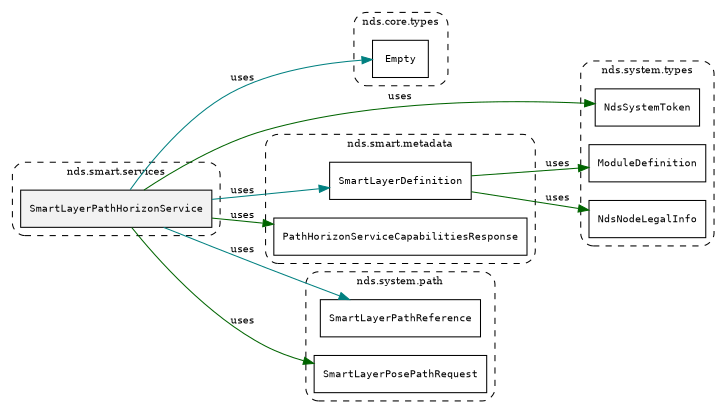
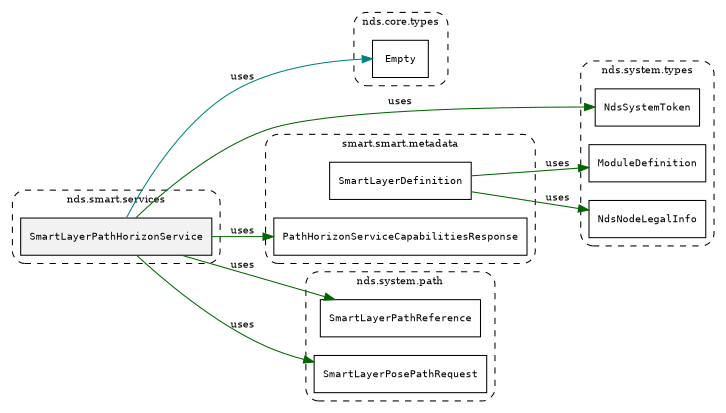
cluster "nds.smart.metadata": label "nds.smart.metadata" -> "smart.smart.metadata"
edge "SmartLayerPathHorizonService" -> "SmartLayerDefinition": removed, label "uses"
edge "SmartLayerPathHorizonService" -> "SmartLayerPathReference": color teal -> darkgreen
